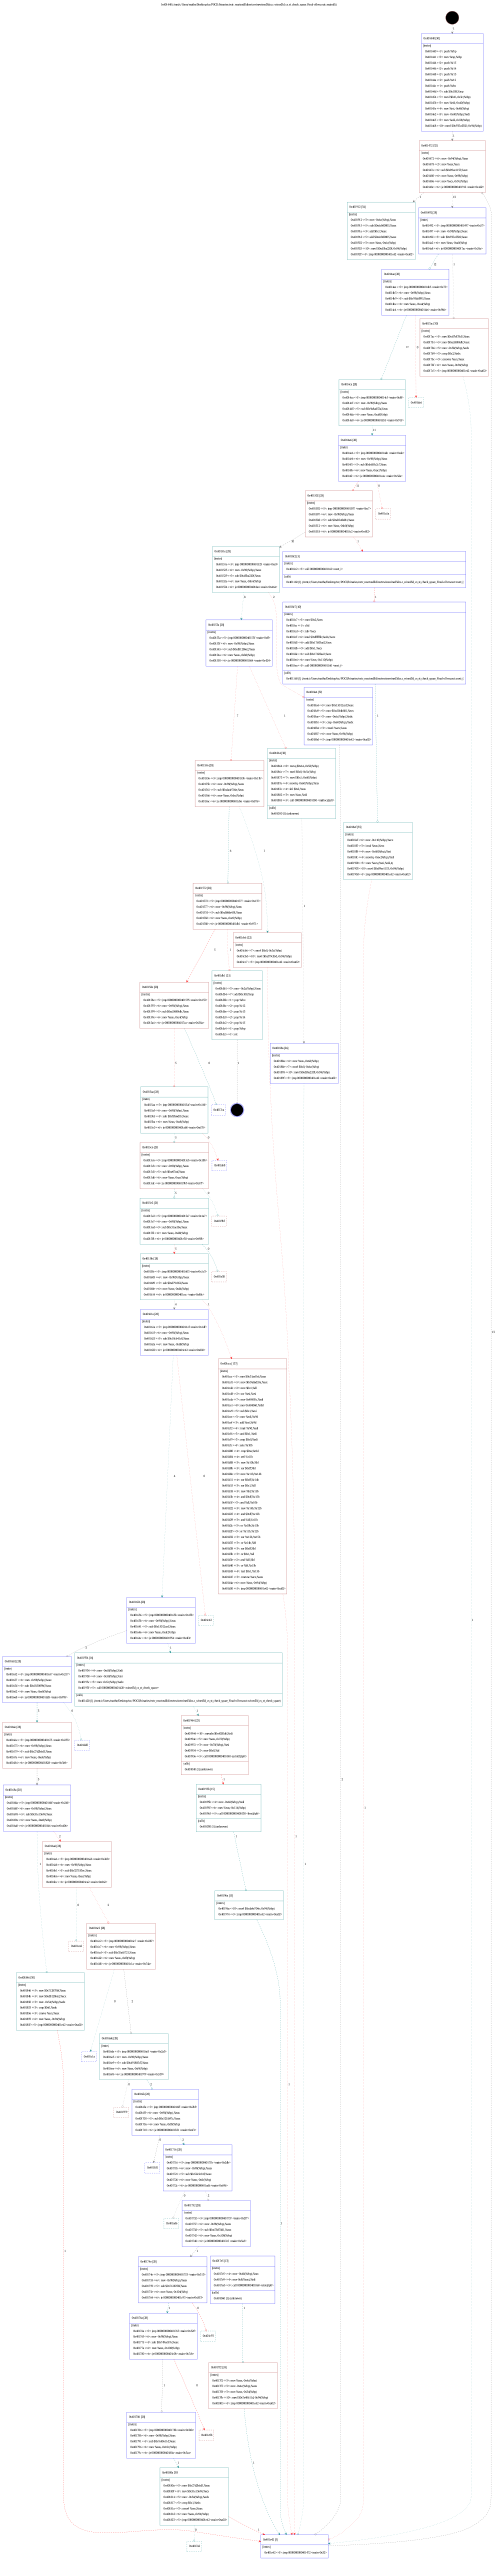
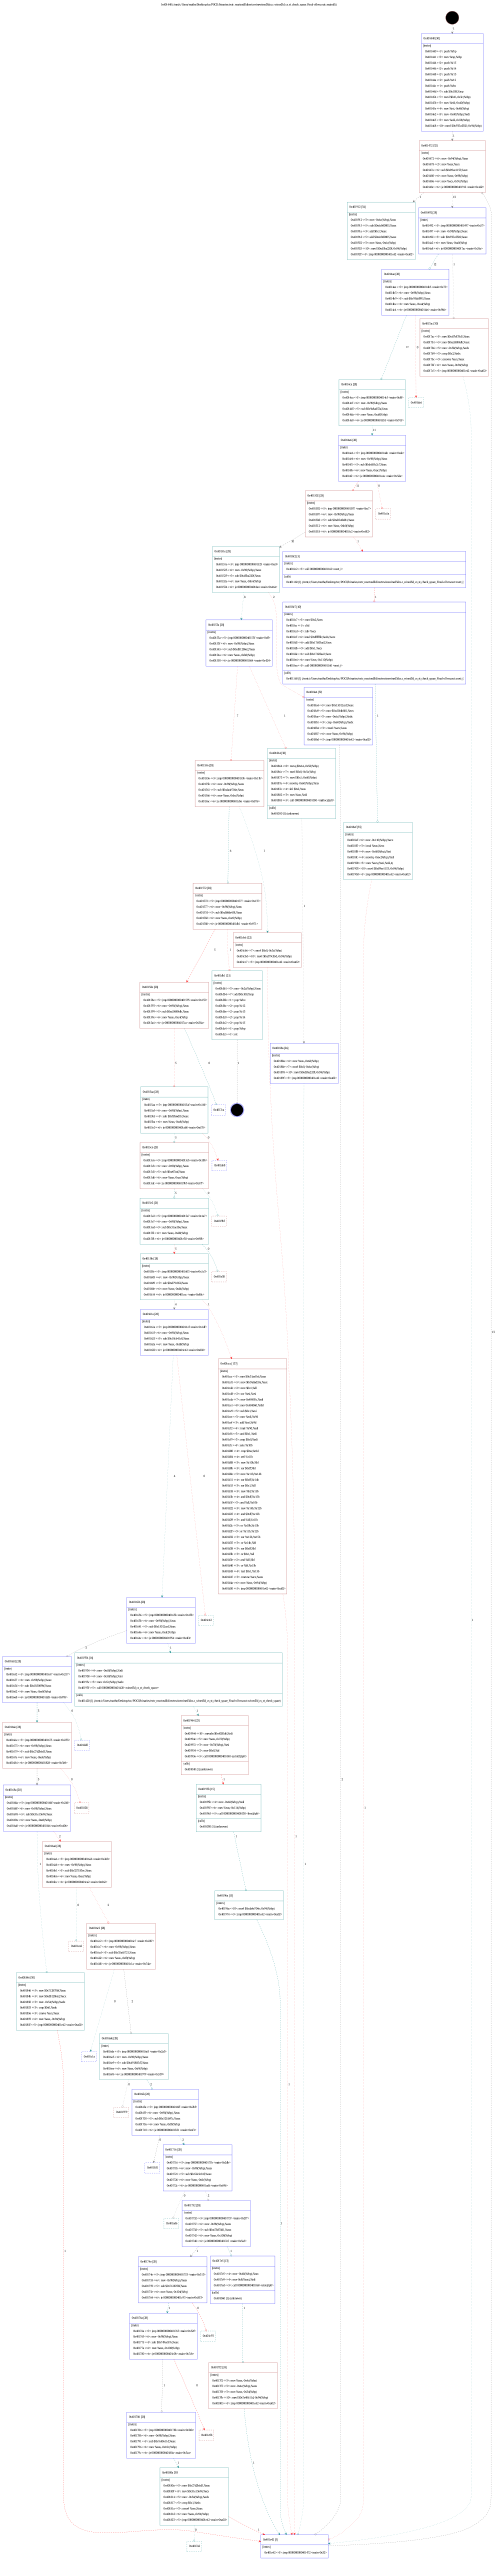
node "0x401828": added
edge "0x401732 [28]" -> "0x4017e5 [13]": added, label "1"
